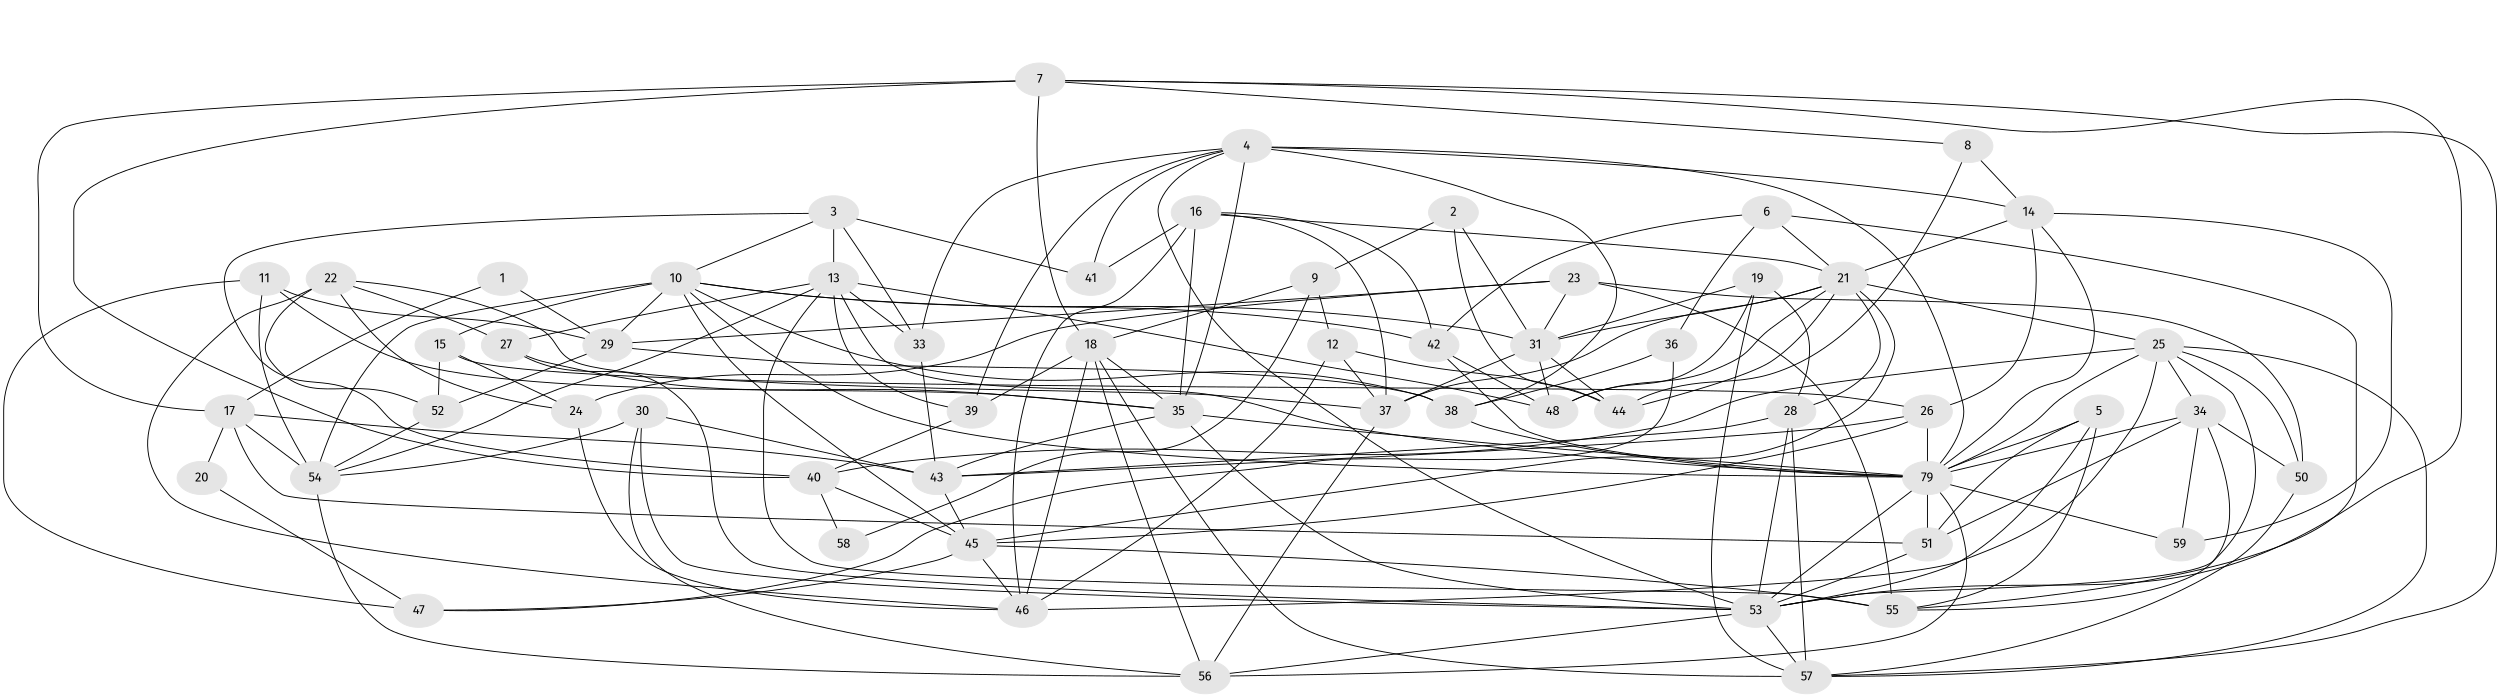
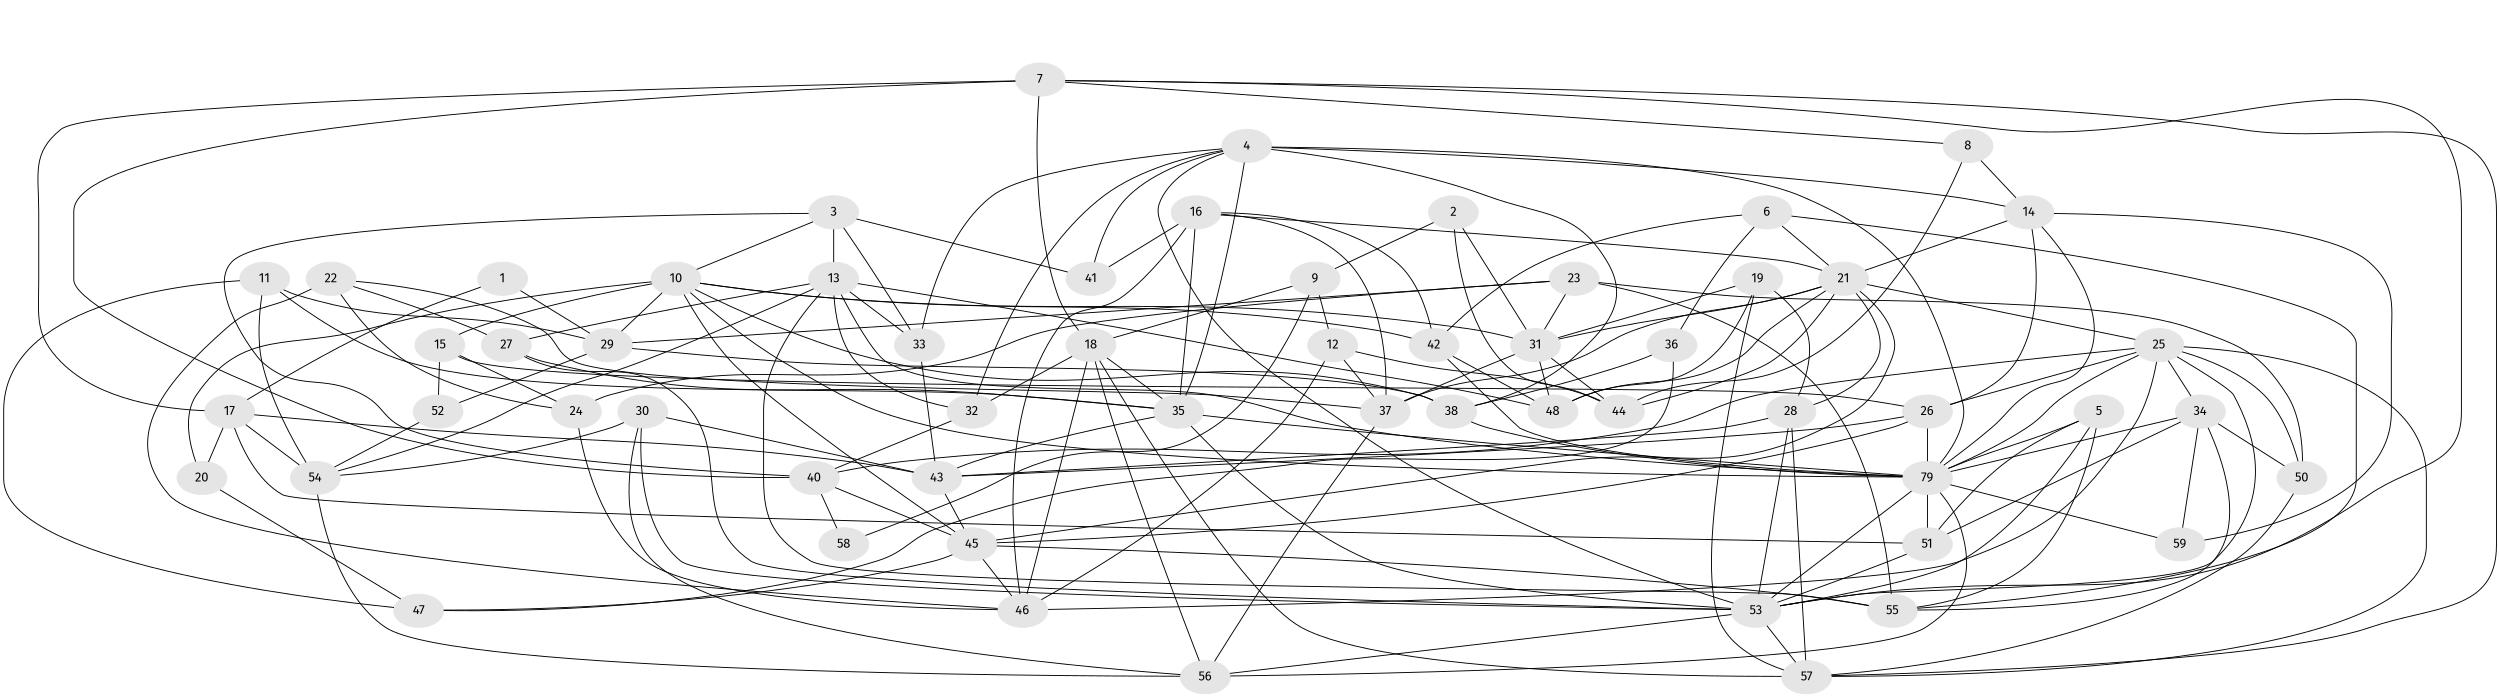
edge "10" -- "54": now "10" -- "20"
edge "25" -- "26": added
edge "22" -- "52": removed
node "39": label "39" -> "32"
